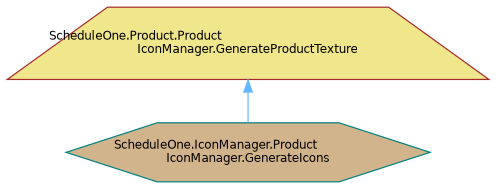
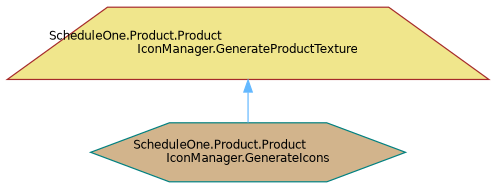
node "ScheduleOne.IconManager.Product IconManager.GenerateIcons": label "ScheduleOne.IconManager.Product IconManager.GenerateIcons" -> "ScheduleOne.Product.Product IconManager.GenerateIcons"
